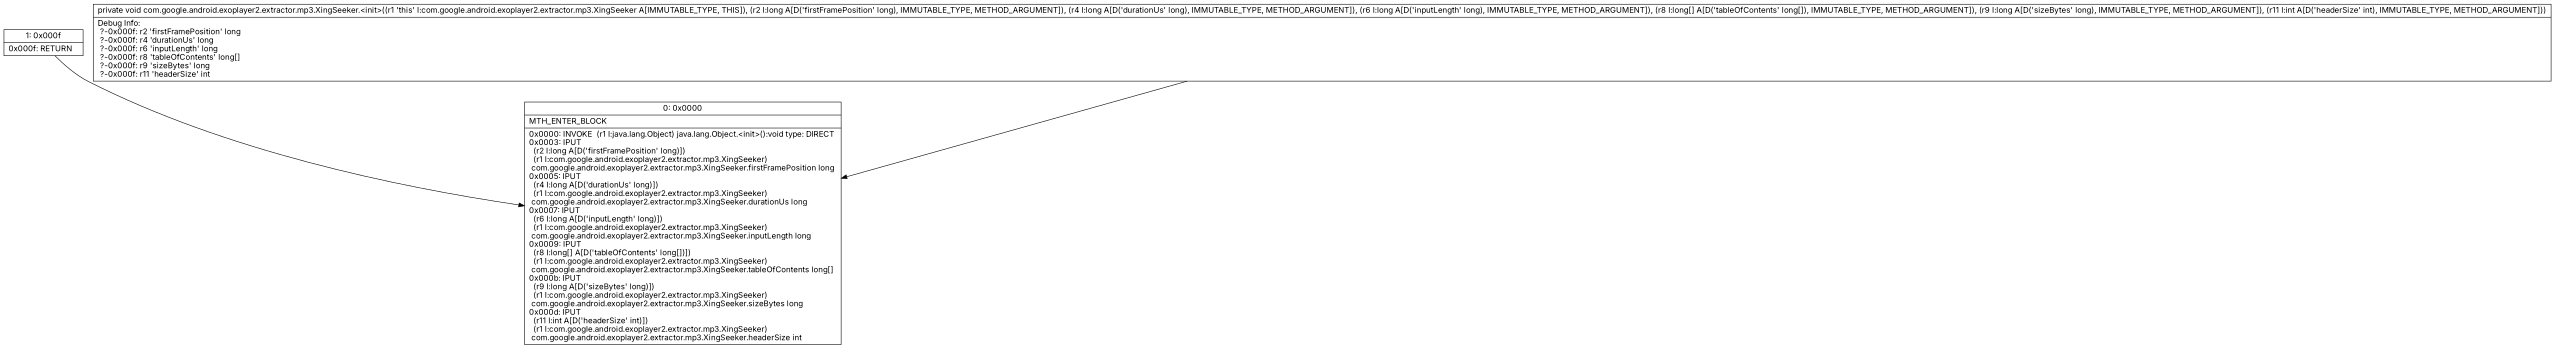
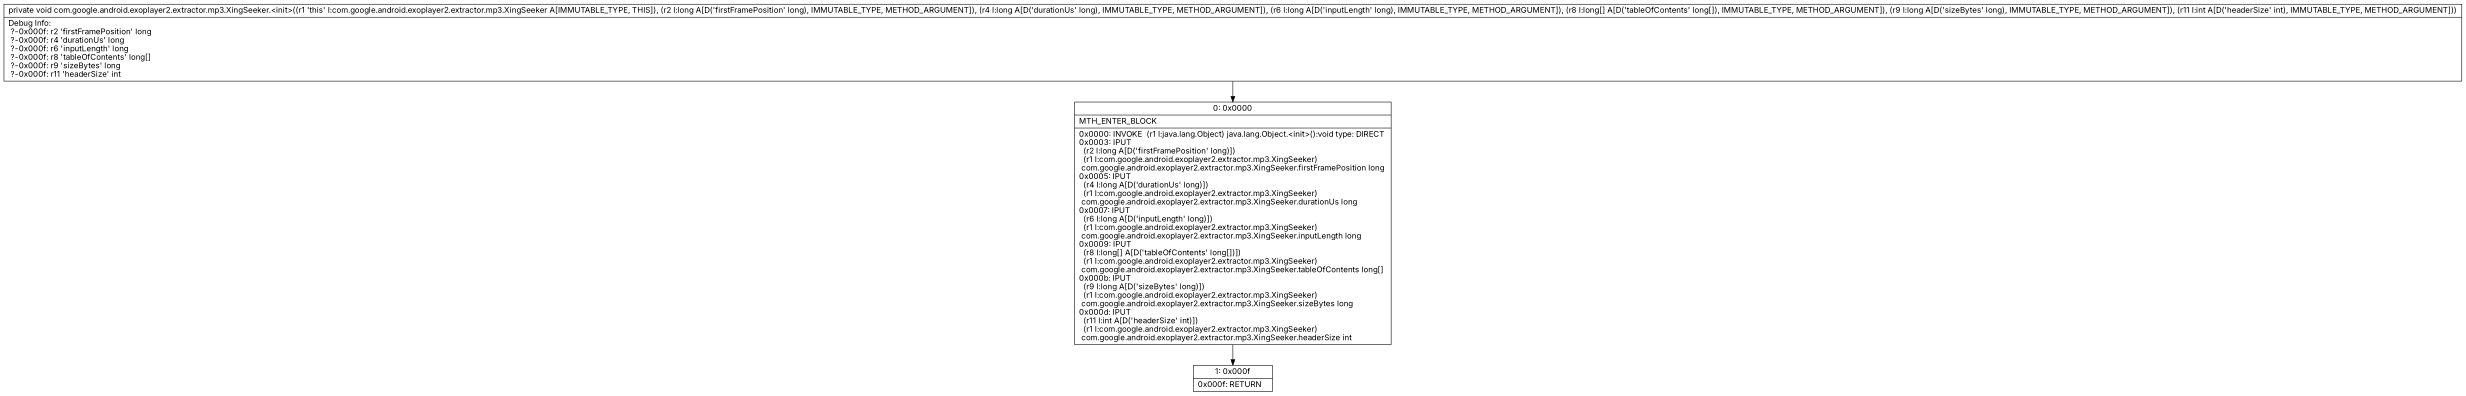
edge "1: 0x000f" -> "0: 0x0000": reversed
